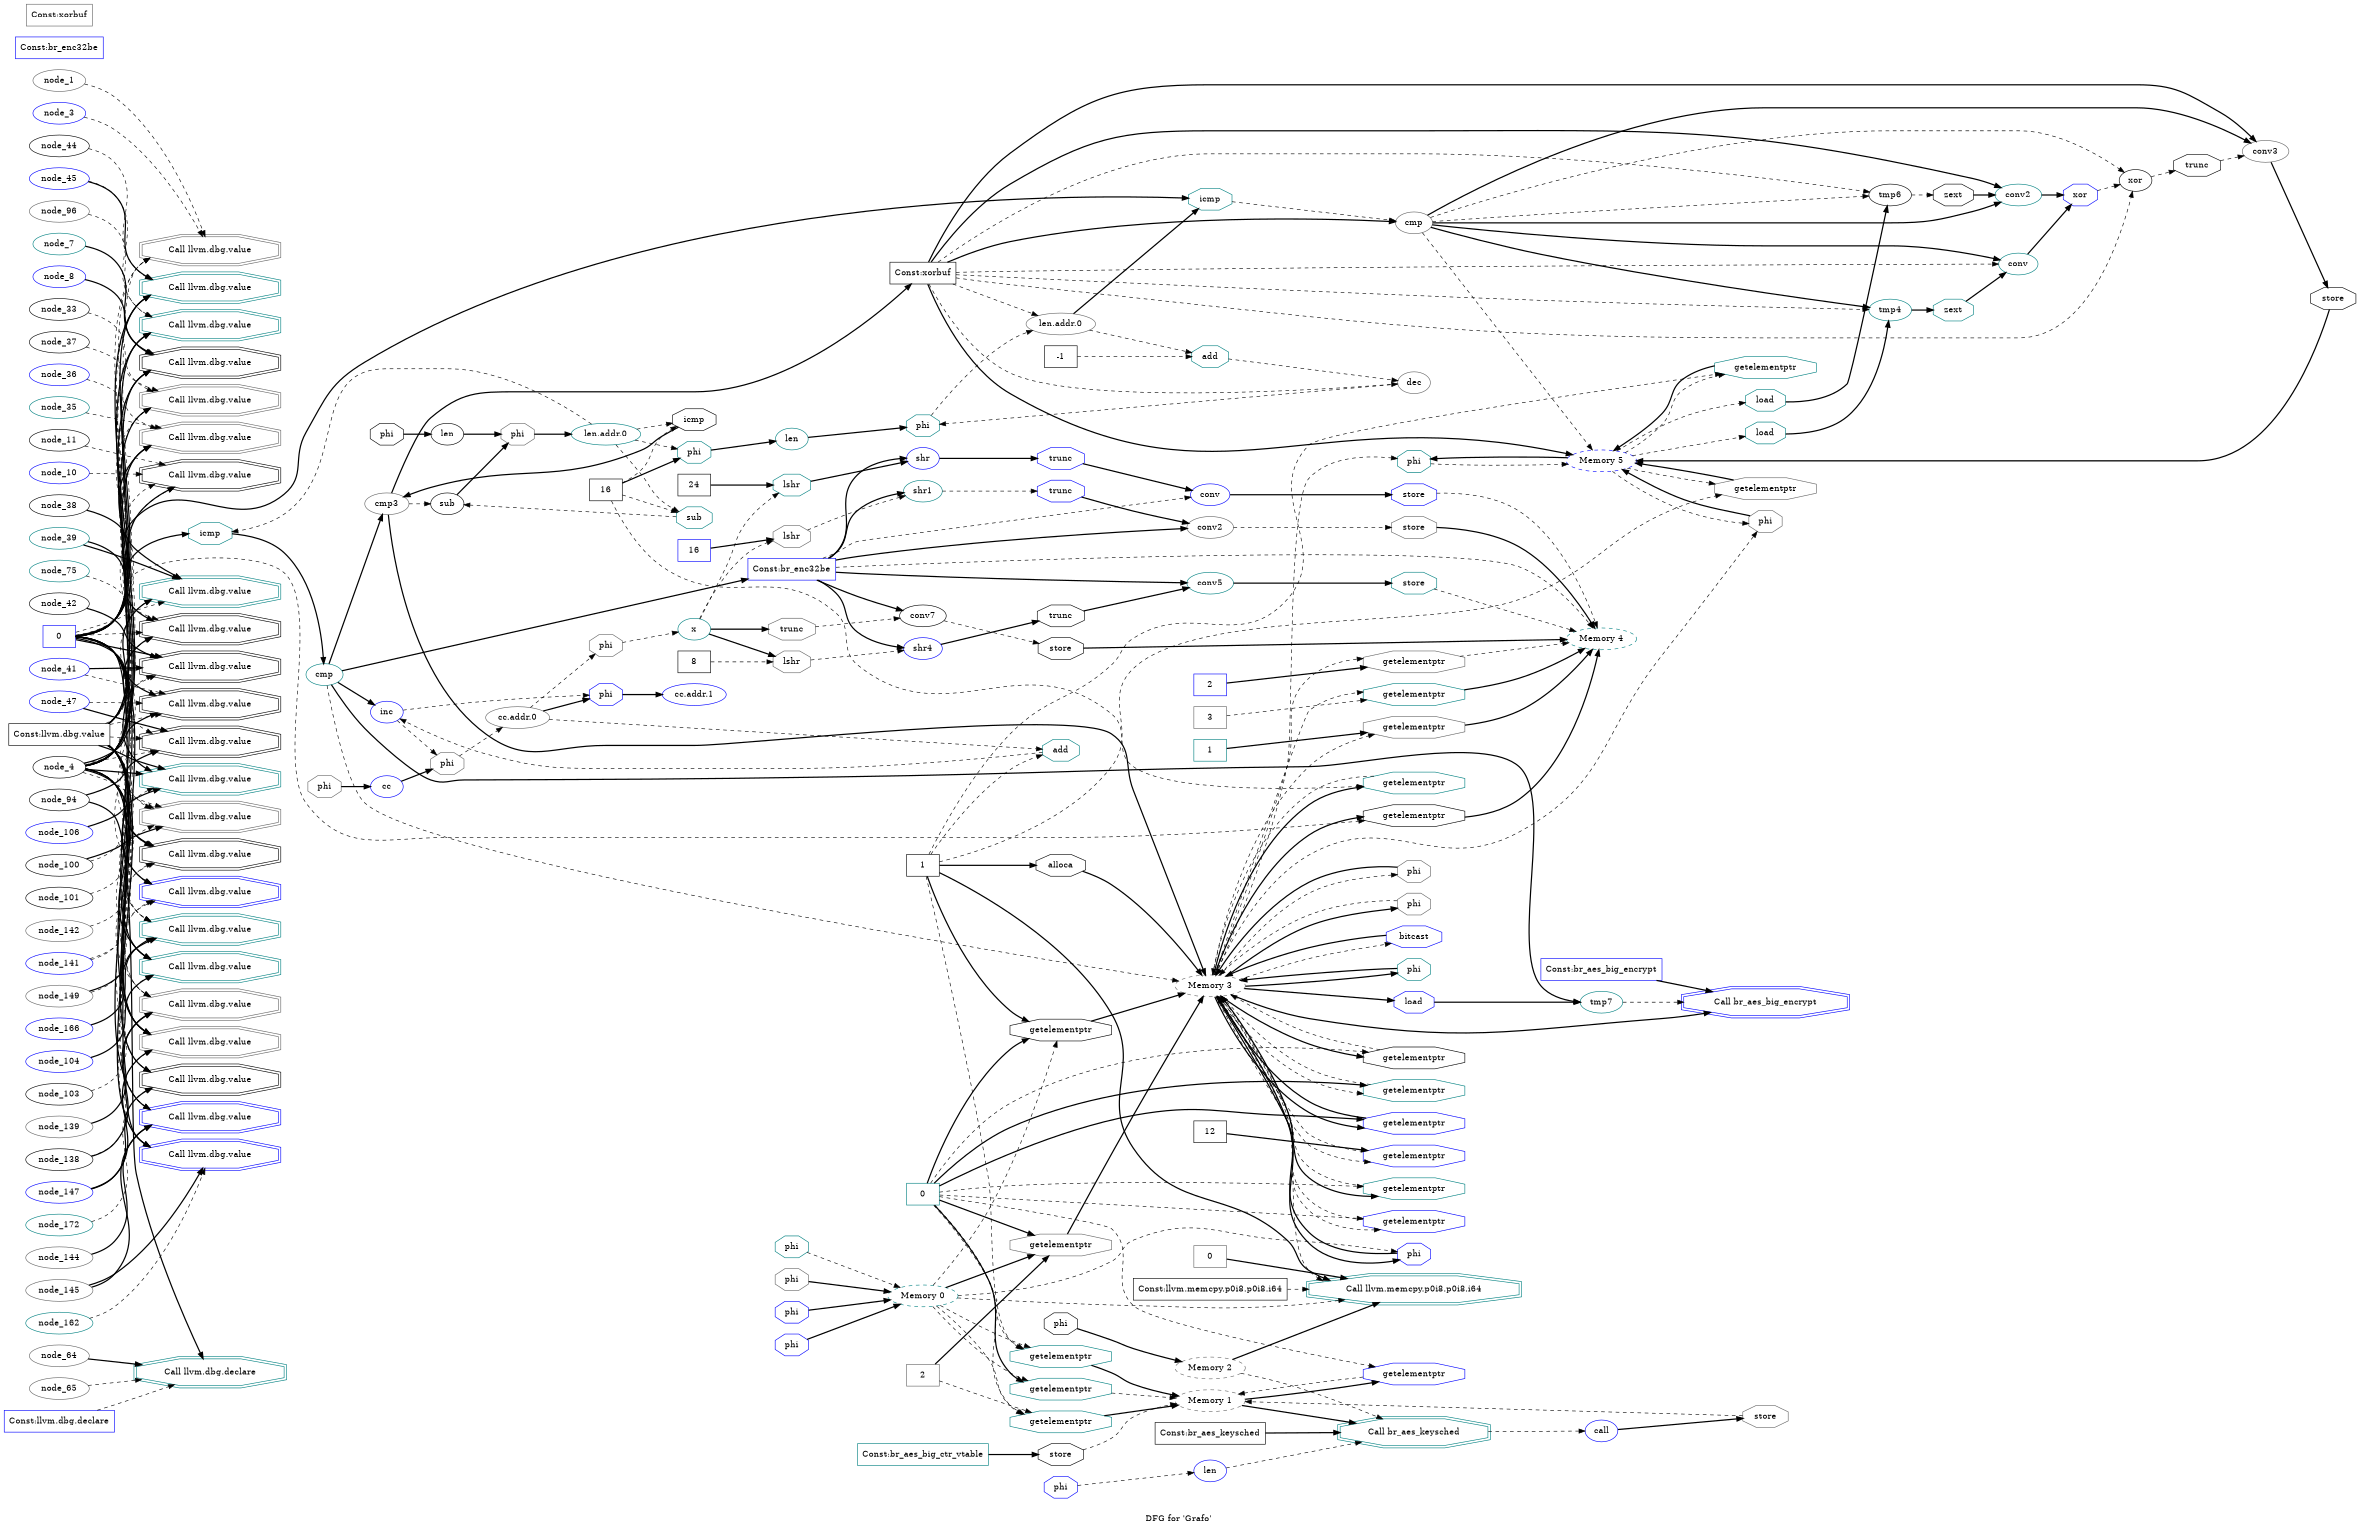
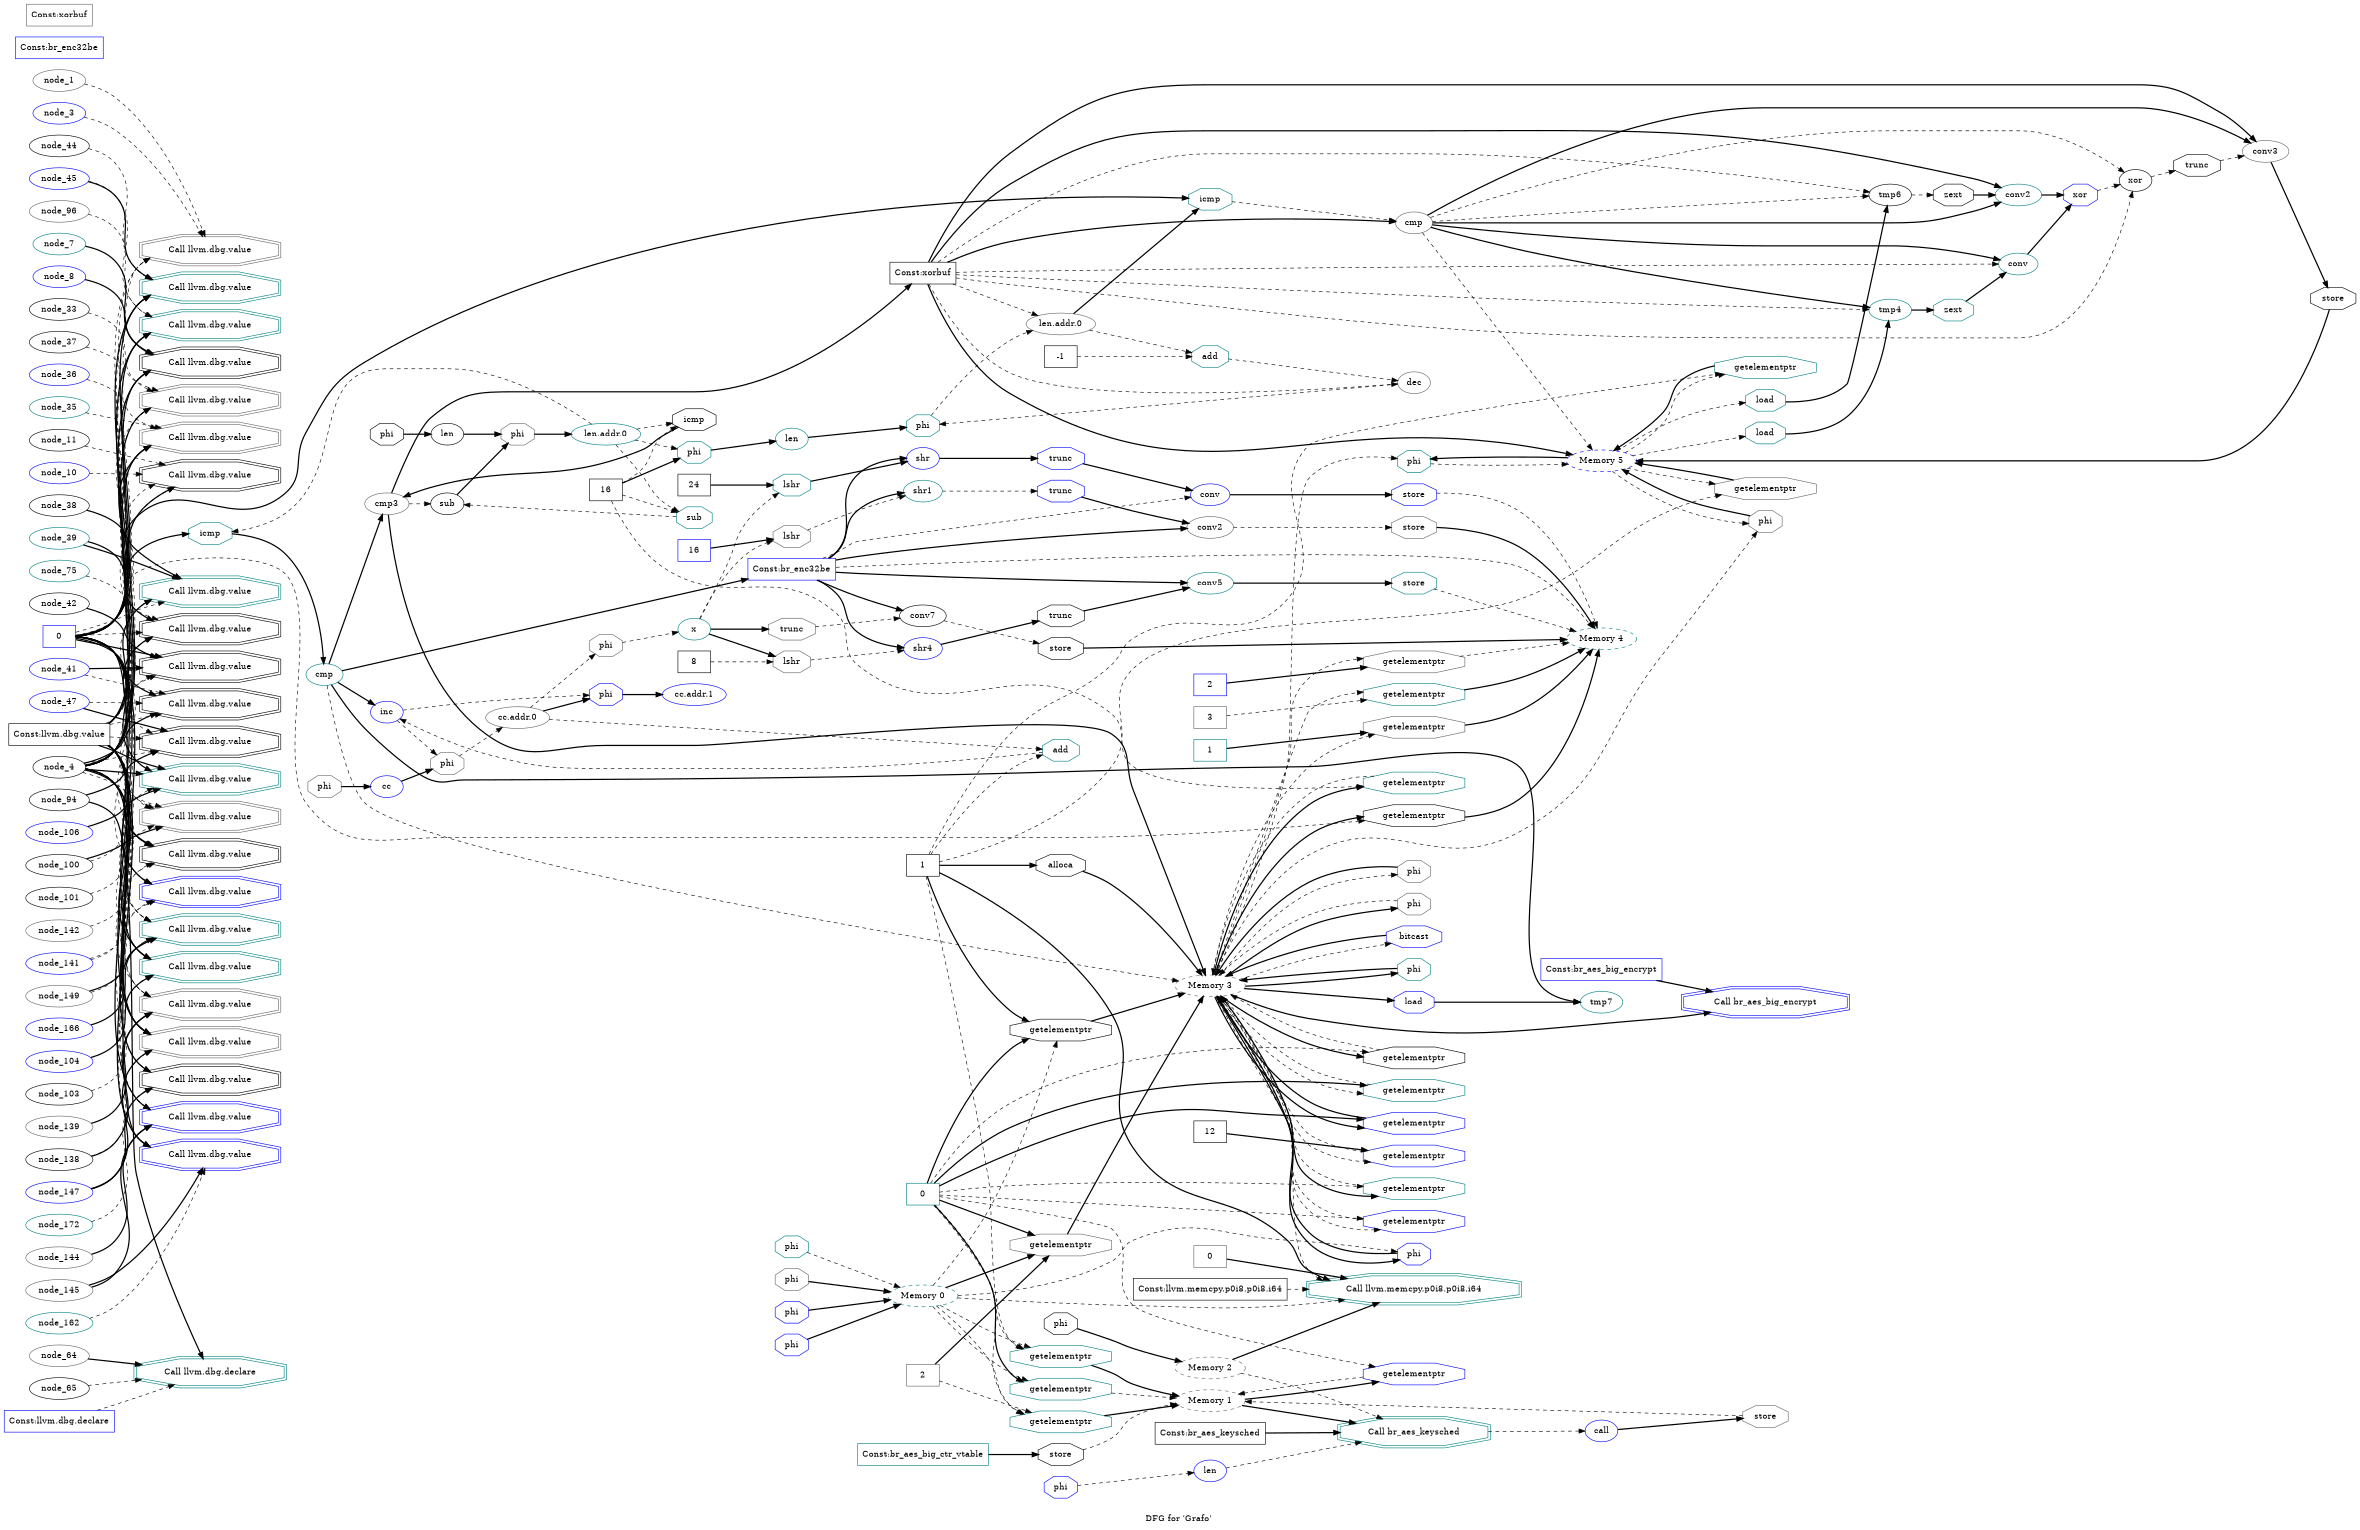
edge "tmp7" -> "Call br_aes_big_encrypt": removed
node "node_65": color gray40 -> black
